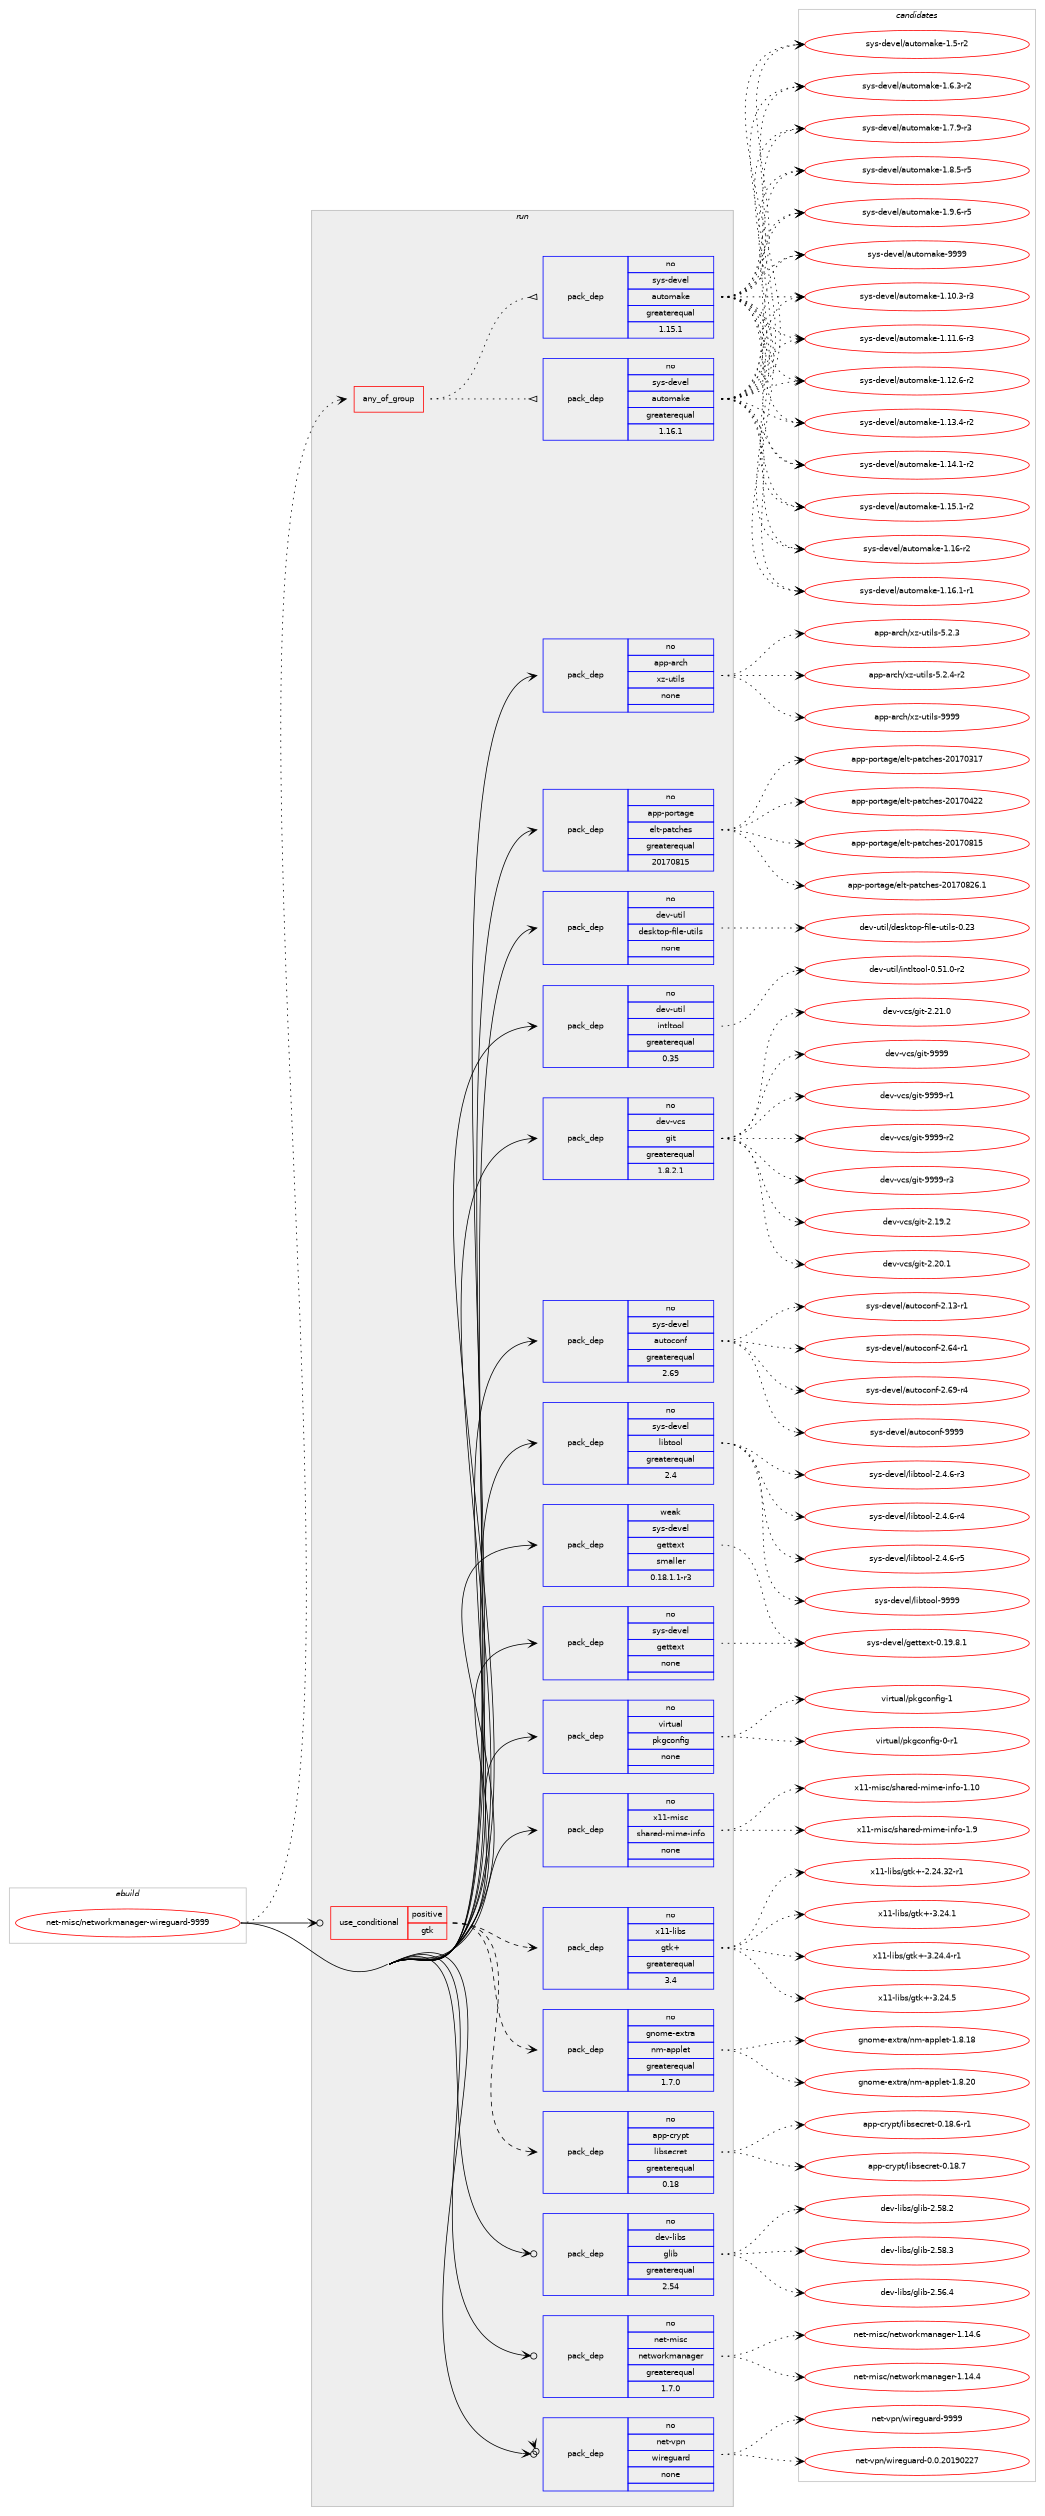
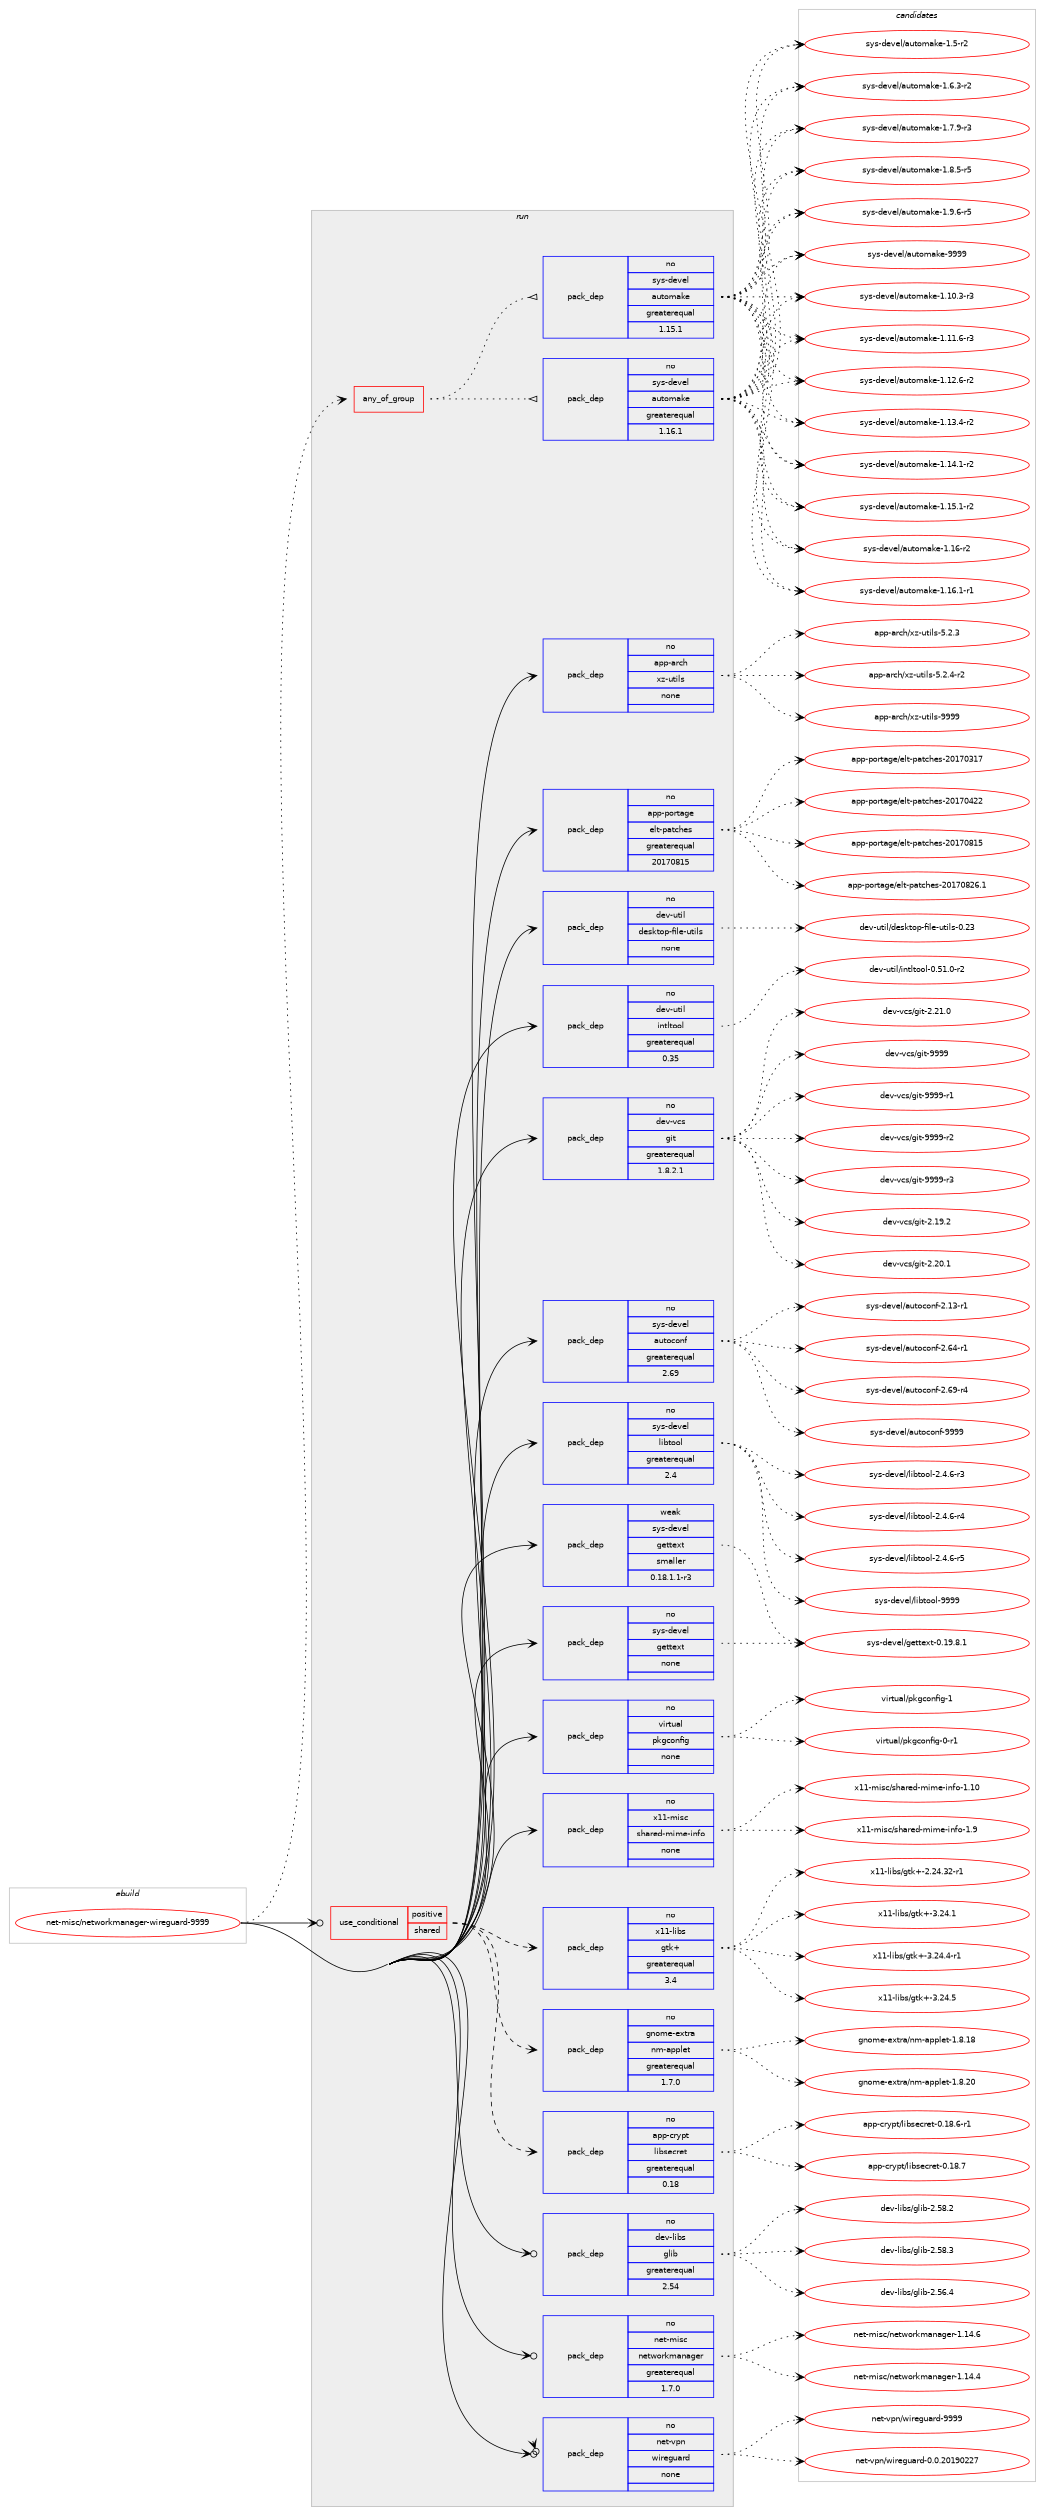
node "use_conditional": text "gtk" -> "shared"
